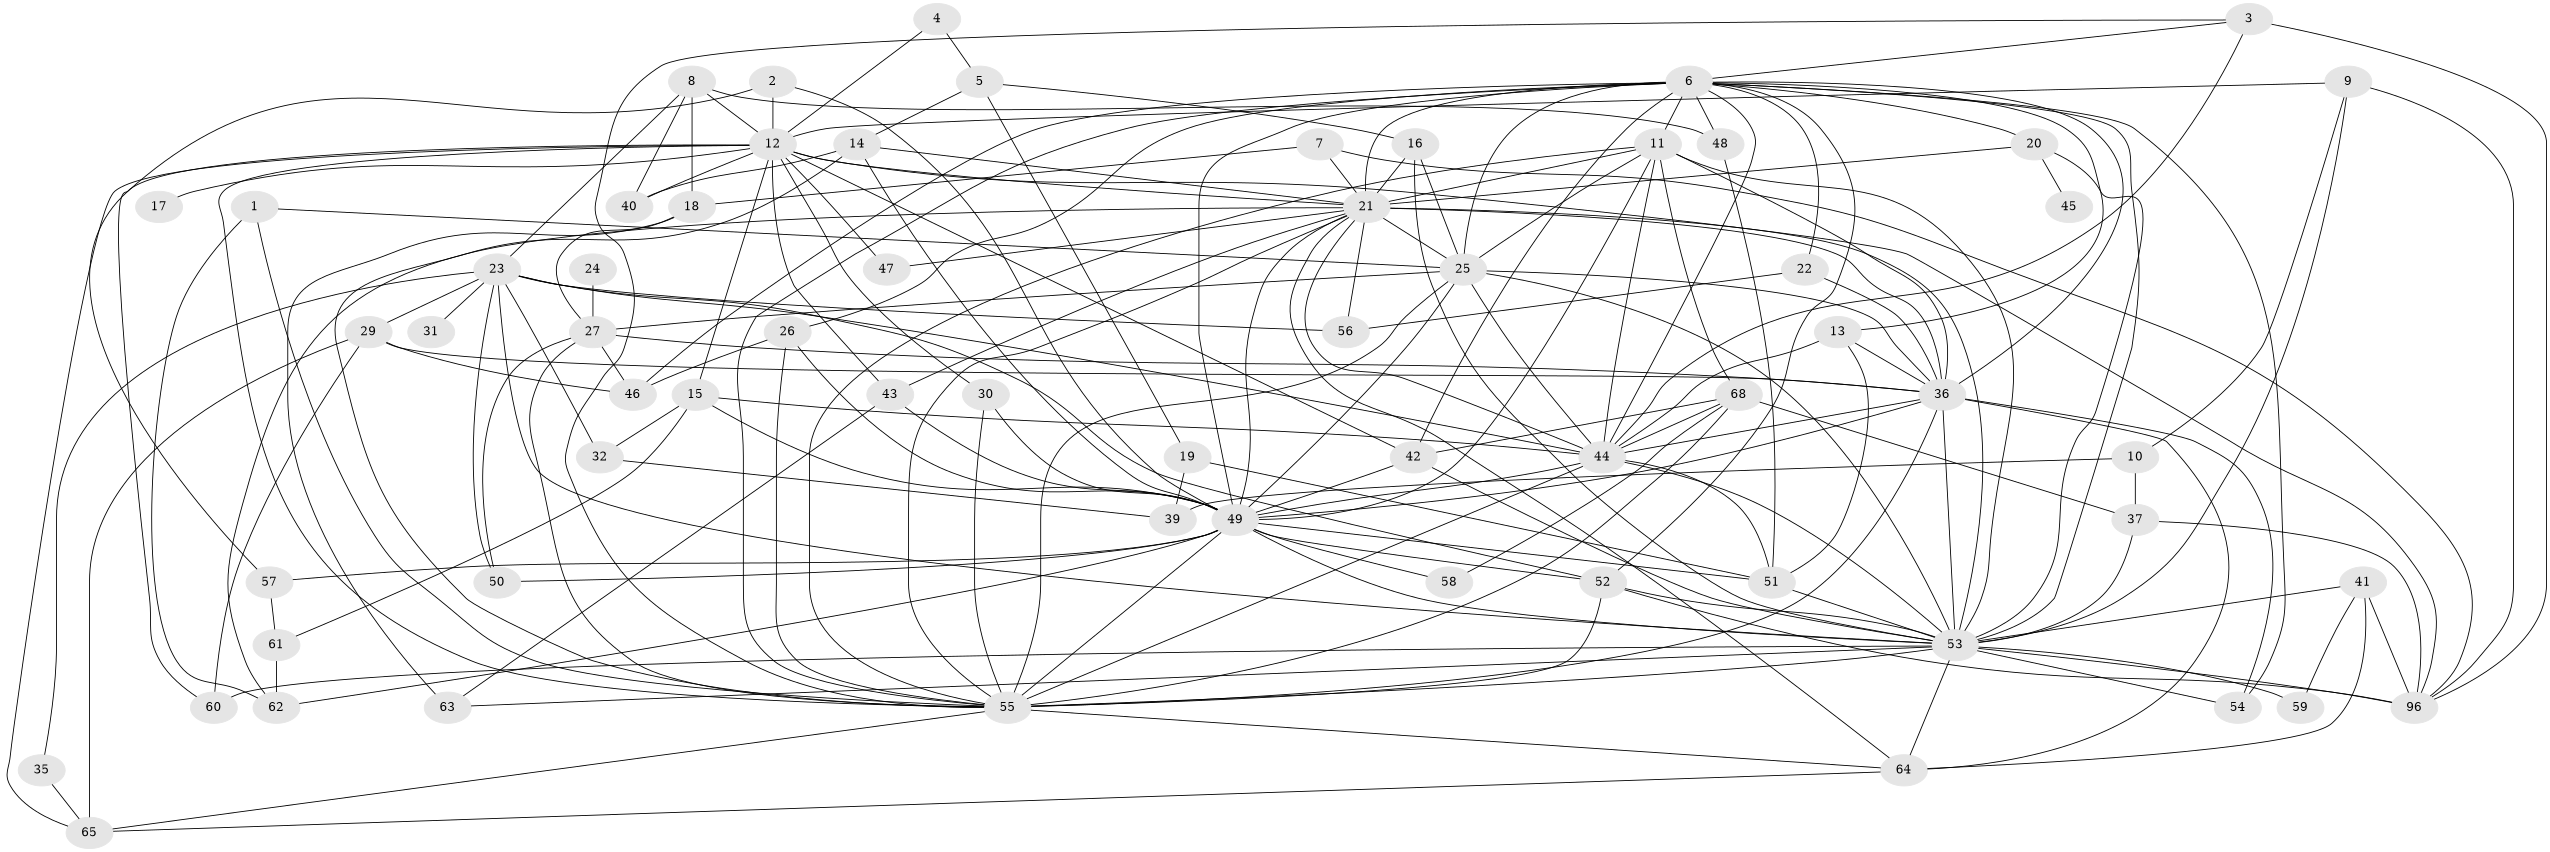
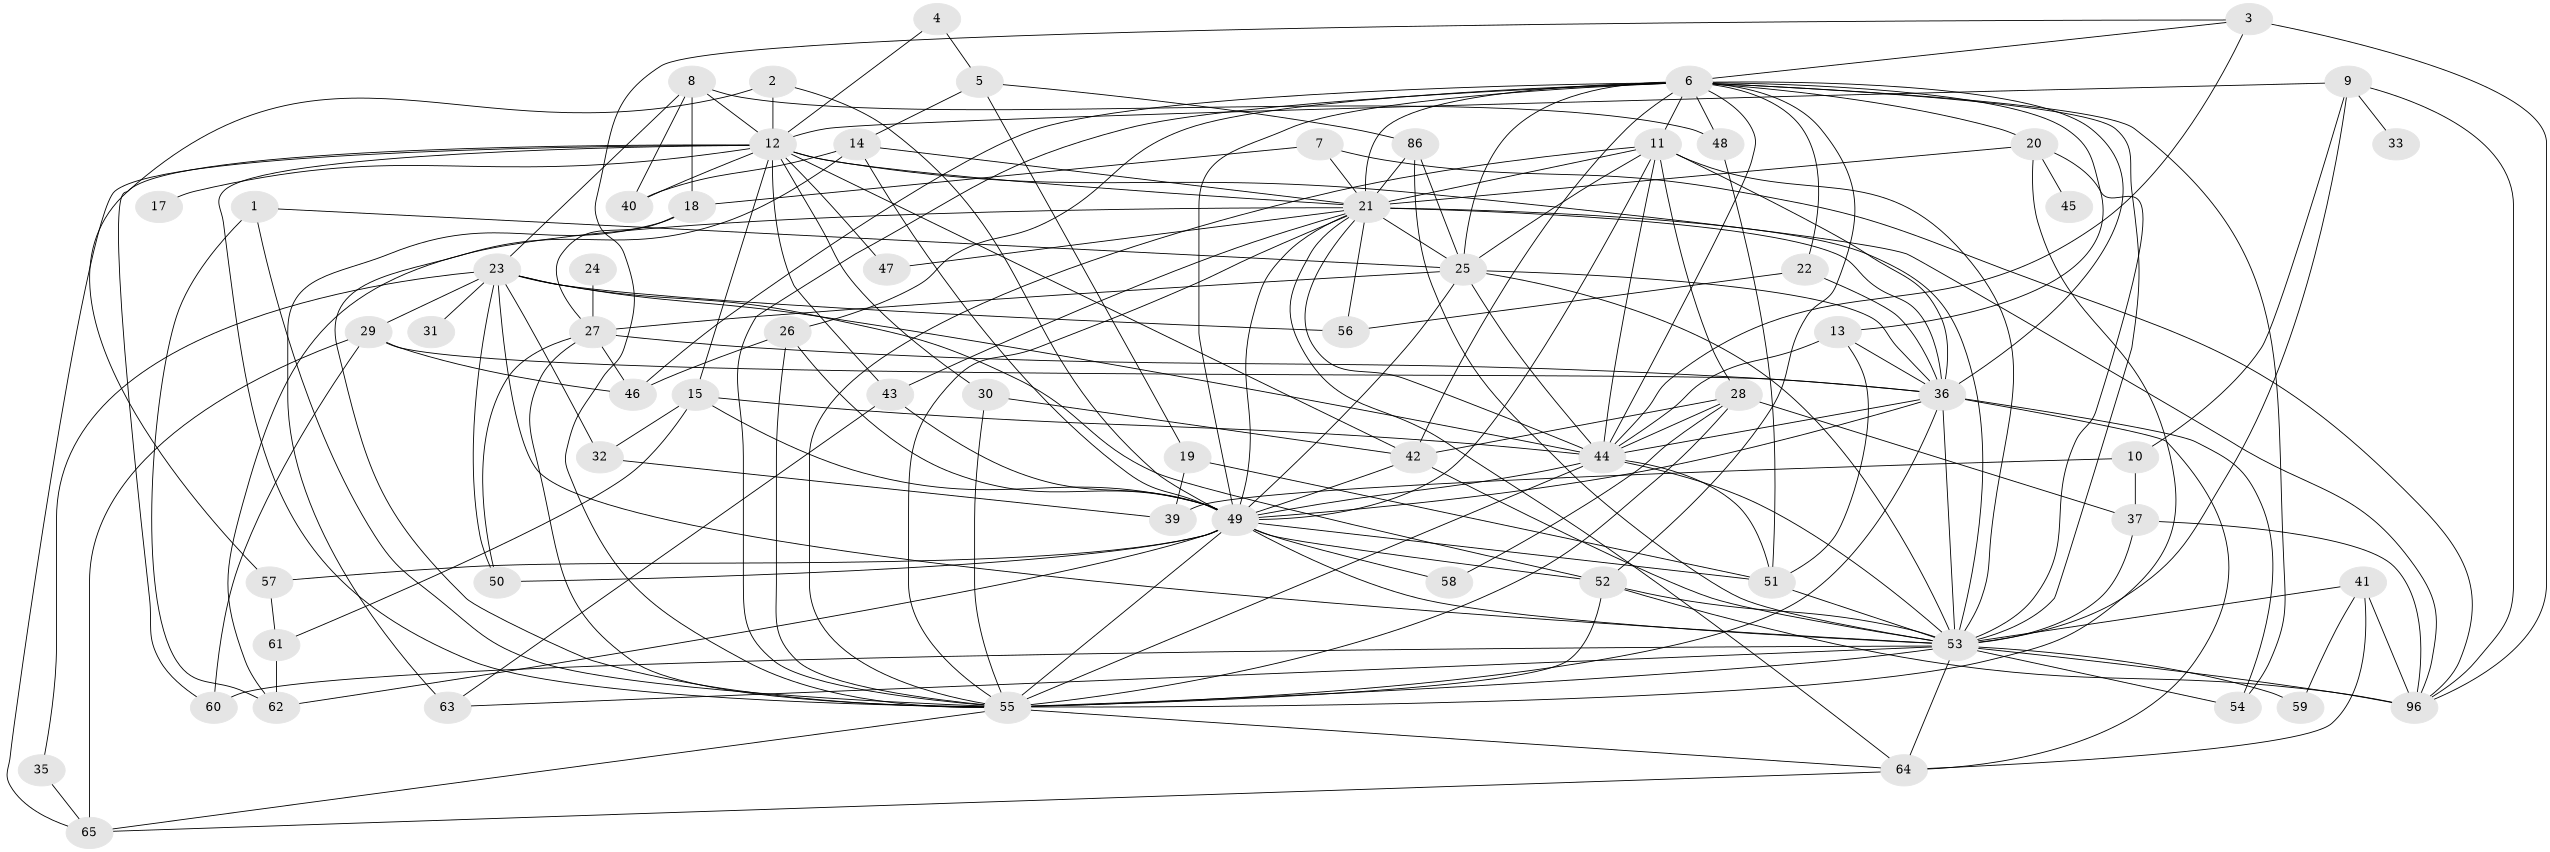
node "16": label "16" -> "86"
node "33": added
node "68": label "68" -> "28"
edge "25" -- "55": now "20" -- "55"
edge "30" -- "49": now "30" -- "42"
